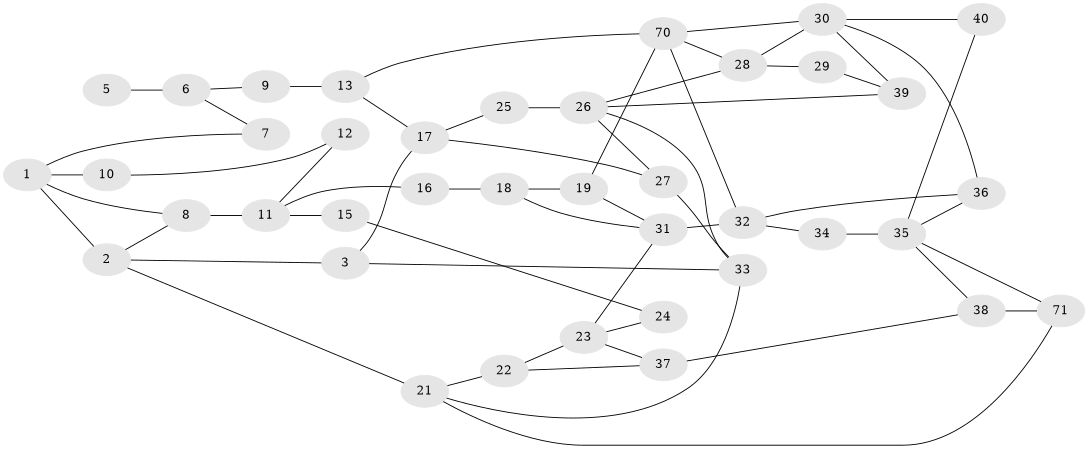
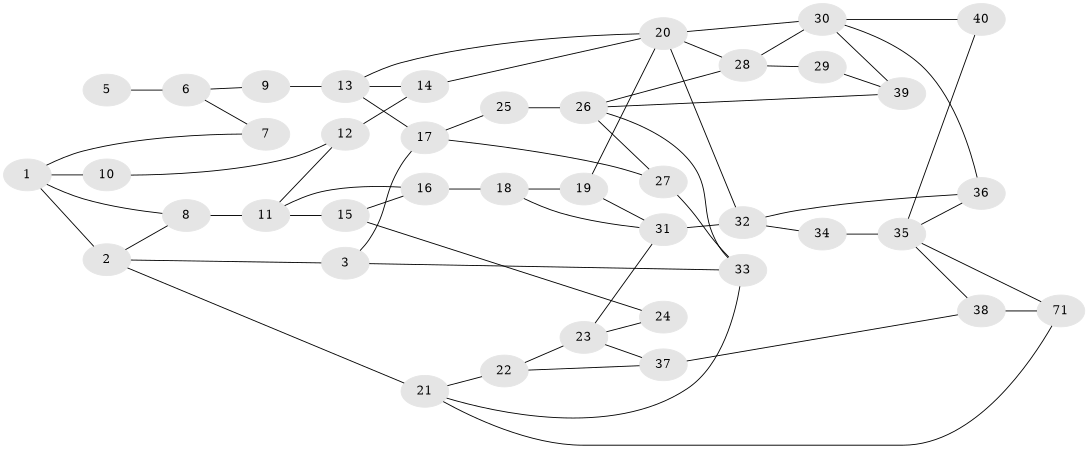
node "70": label "70" -> "20"
node "14": added
edge "16" -- "15": added
